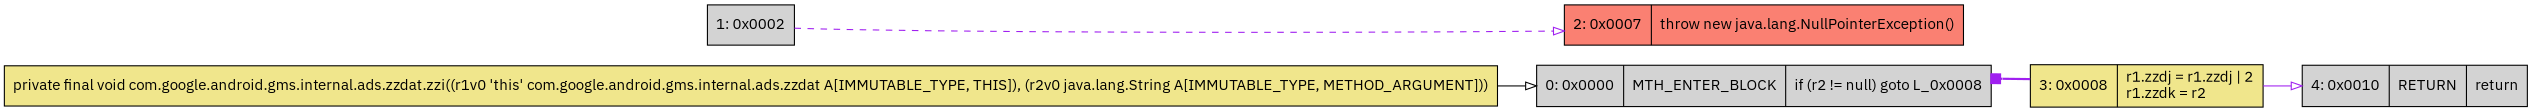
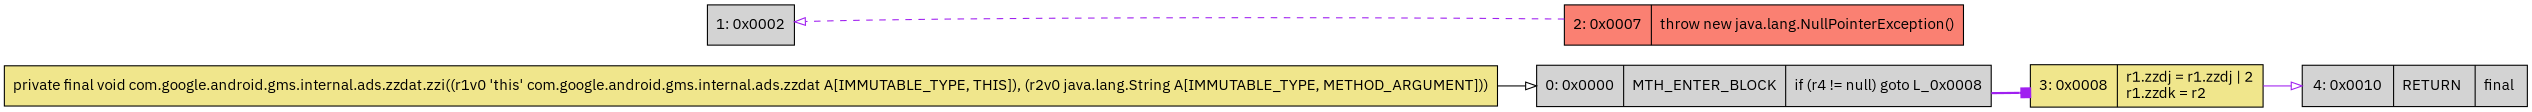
edge "1: 0x0002" -> "2: 0x0007": reversed
edge "3: 0x0008" -> "0: 0x0000": reversed
node "0: 0x0000": text "if (r2 != null) goto L_0x0008" -> "if (r4 != null) goto L_0x0008"
node "4: 0x0010": text "return" -> "final"
